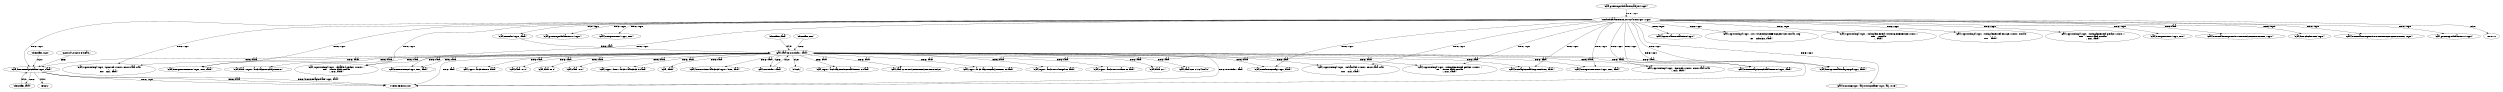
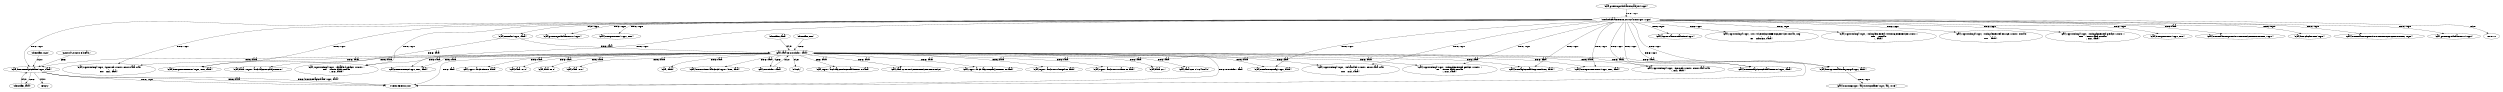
edge "(MethodParameterIn,struct kvm_vcpu *vcpu)" -> "(Call,kvm_x86_ops->adjust_tsc_offset(vcpu, adj, true))": now "(Call,kvm_pv_enable_async_pf(vcpu, data))" -> "(Call,kvm_x86_ops->adjust_tsc_offset(vcpu, adj, true))"
edge "(Call,data = msr_info->data)" -> "(Call,data - vcpu->arch.ia32_tsc_adjust_msr)": now "(Call,set_efer(vcpu, data))" -> "(Call,data - vcpu->arch.ia32_tsc_adjust_msr)"
node "(Call,vcpu->kvm->arch.wall_clock = data)": removed
